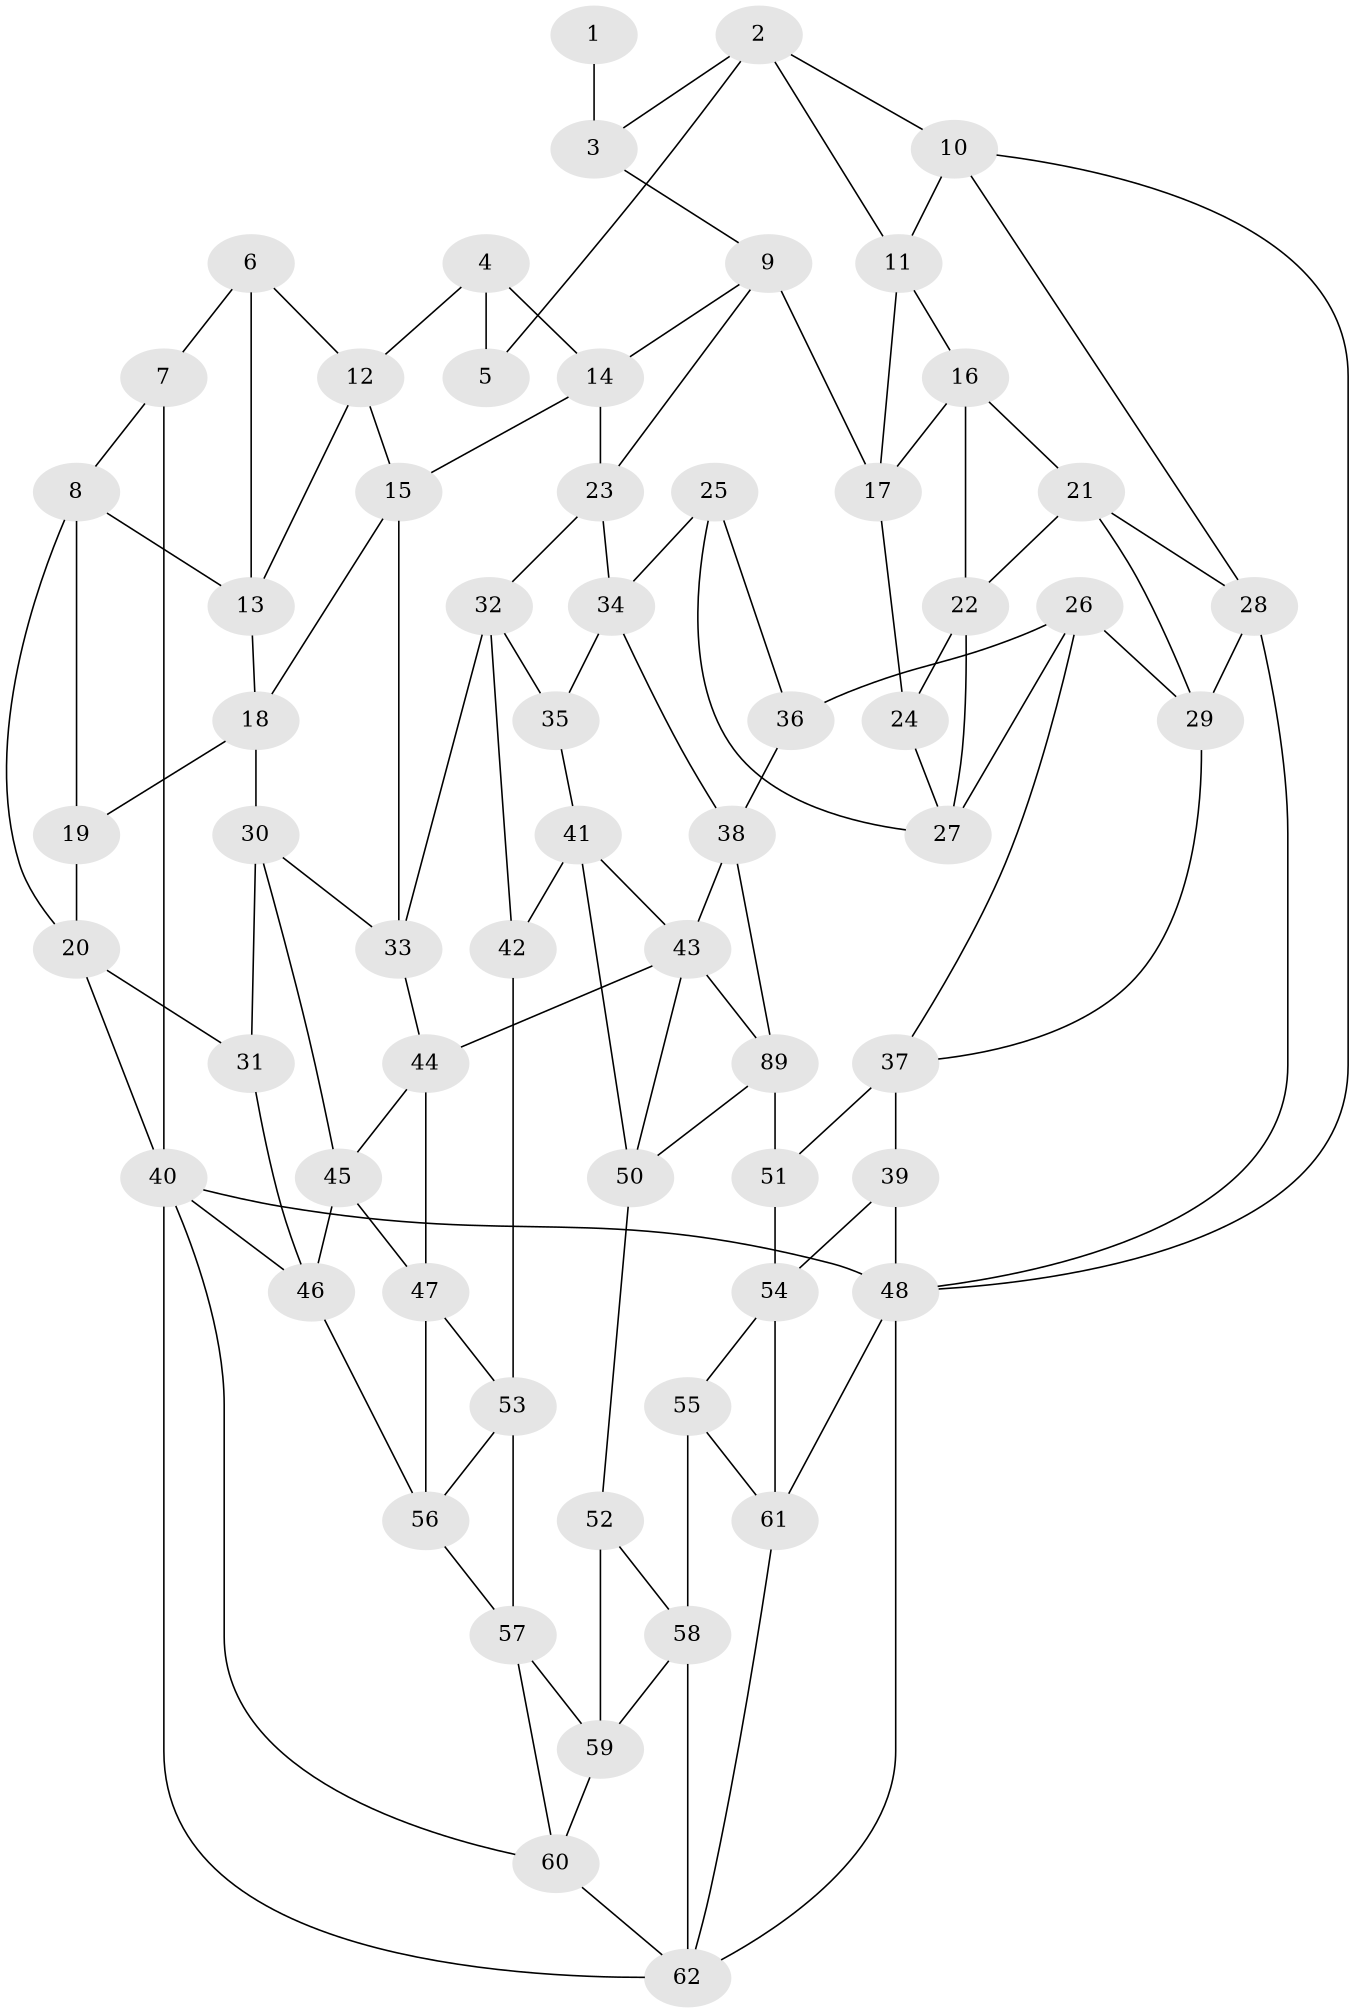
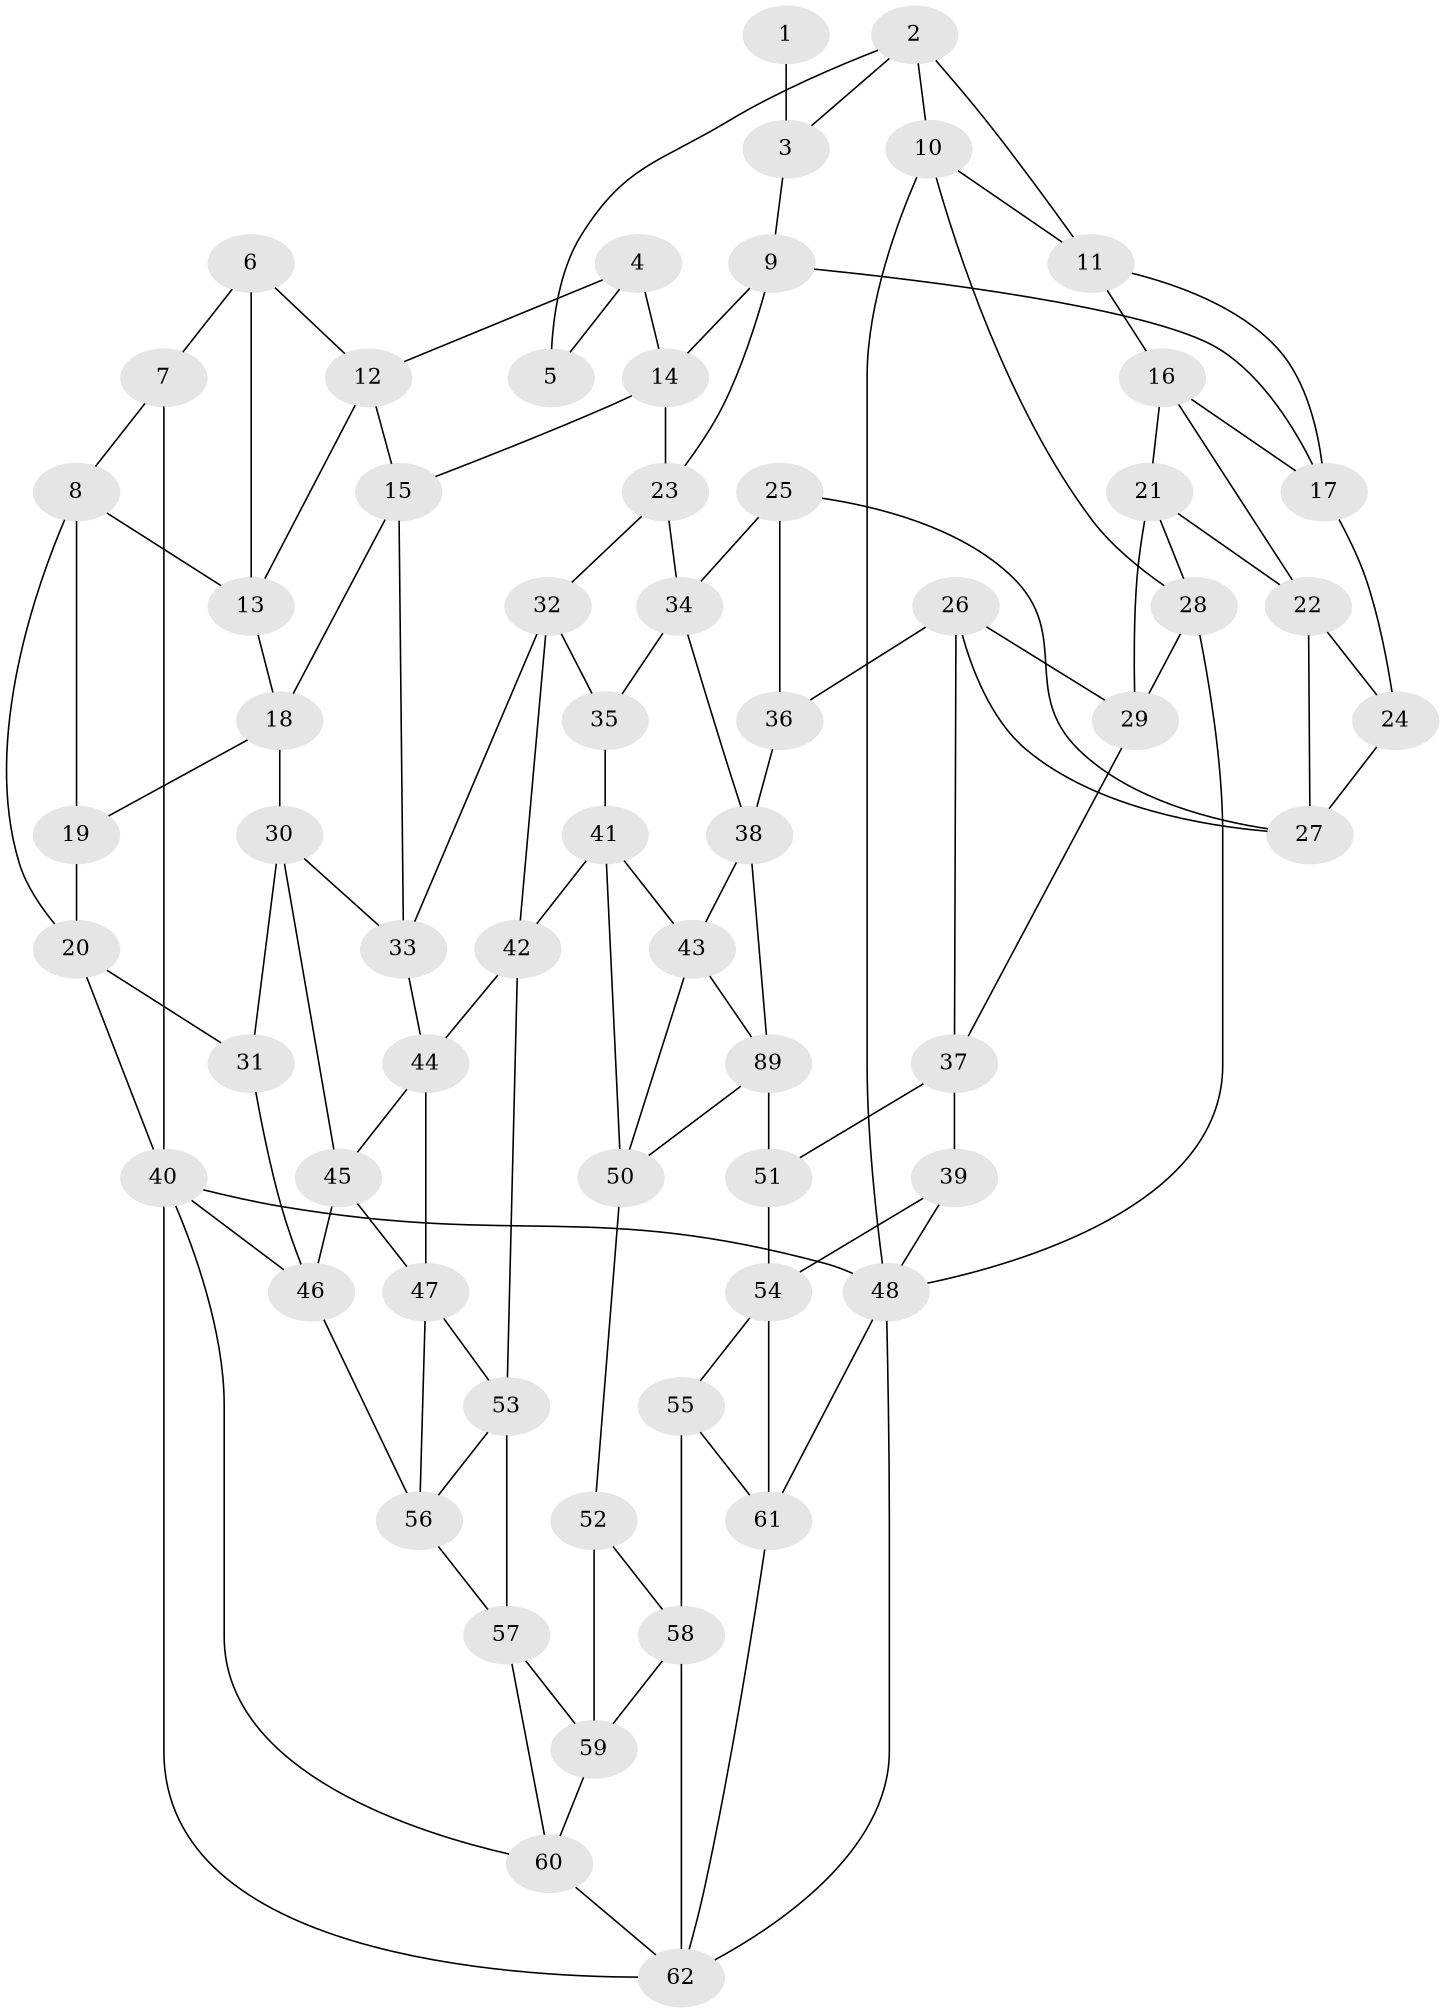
edge "43" -- "44": now "42" -- "44"
